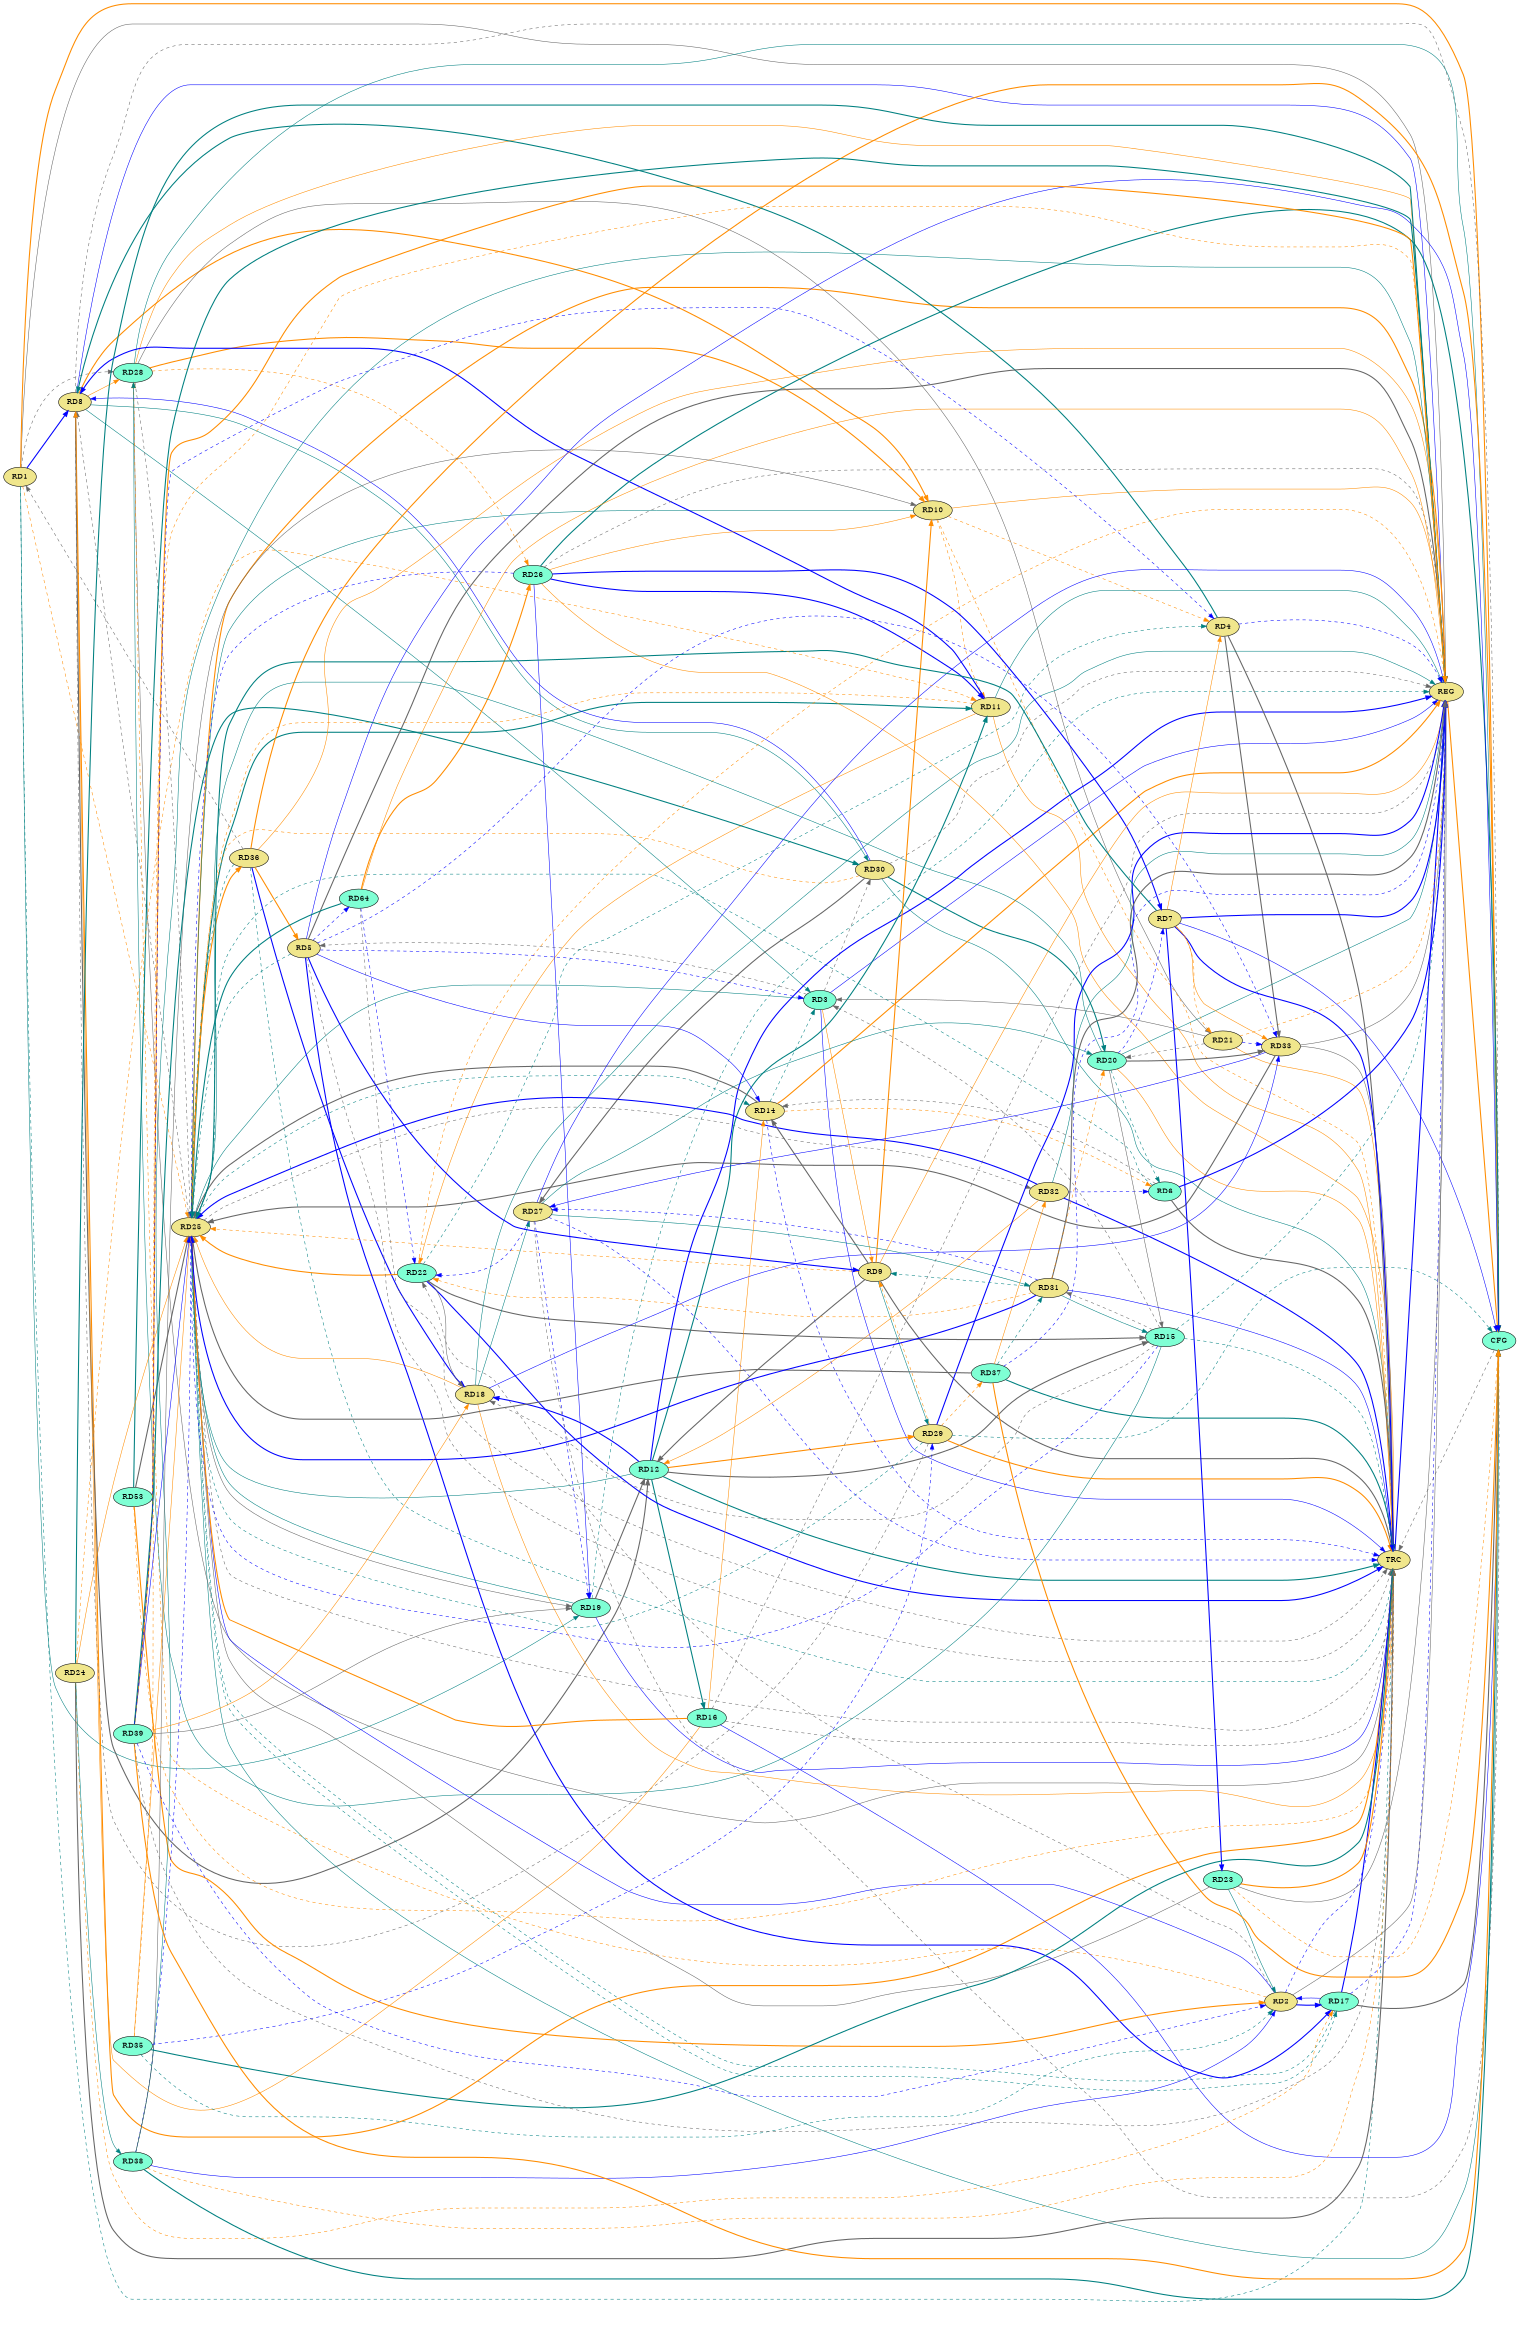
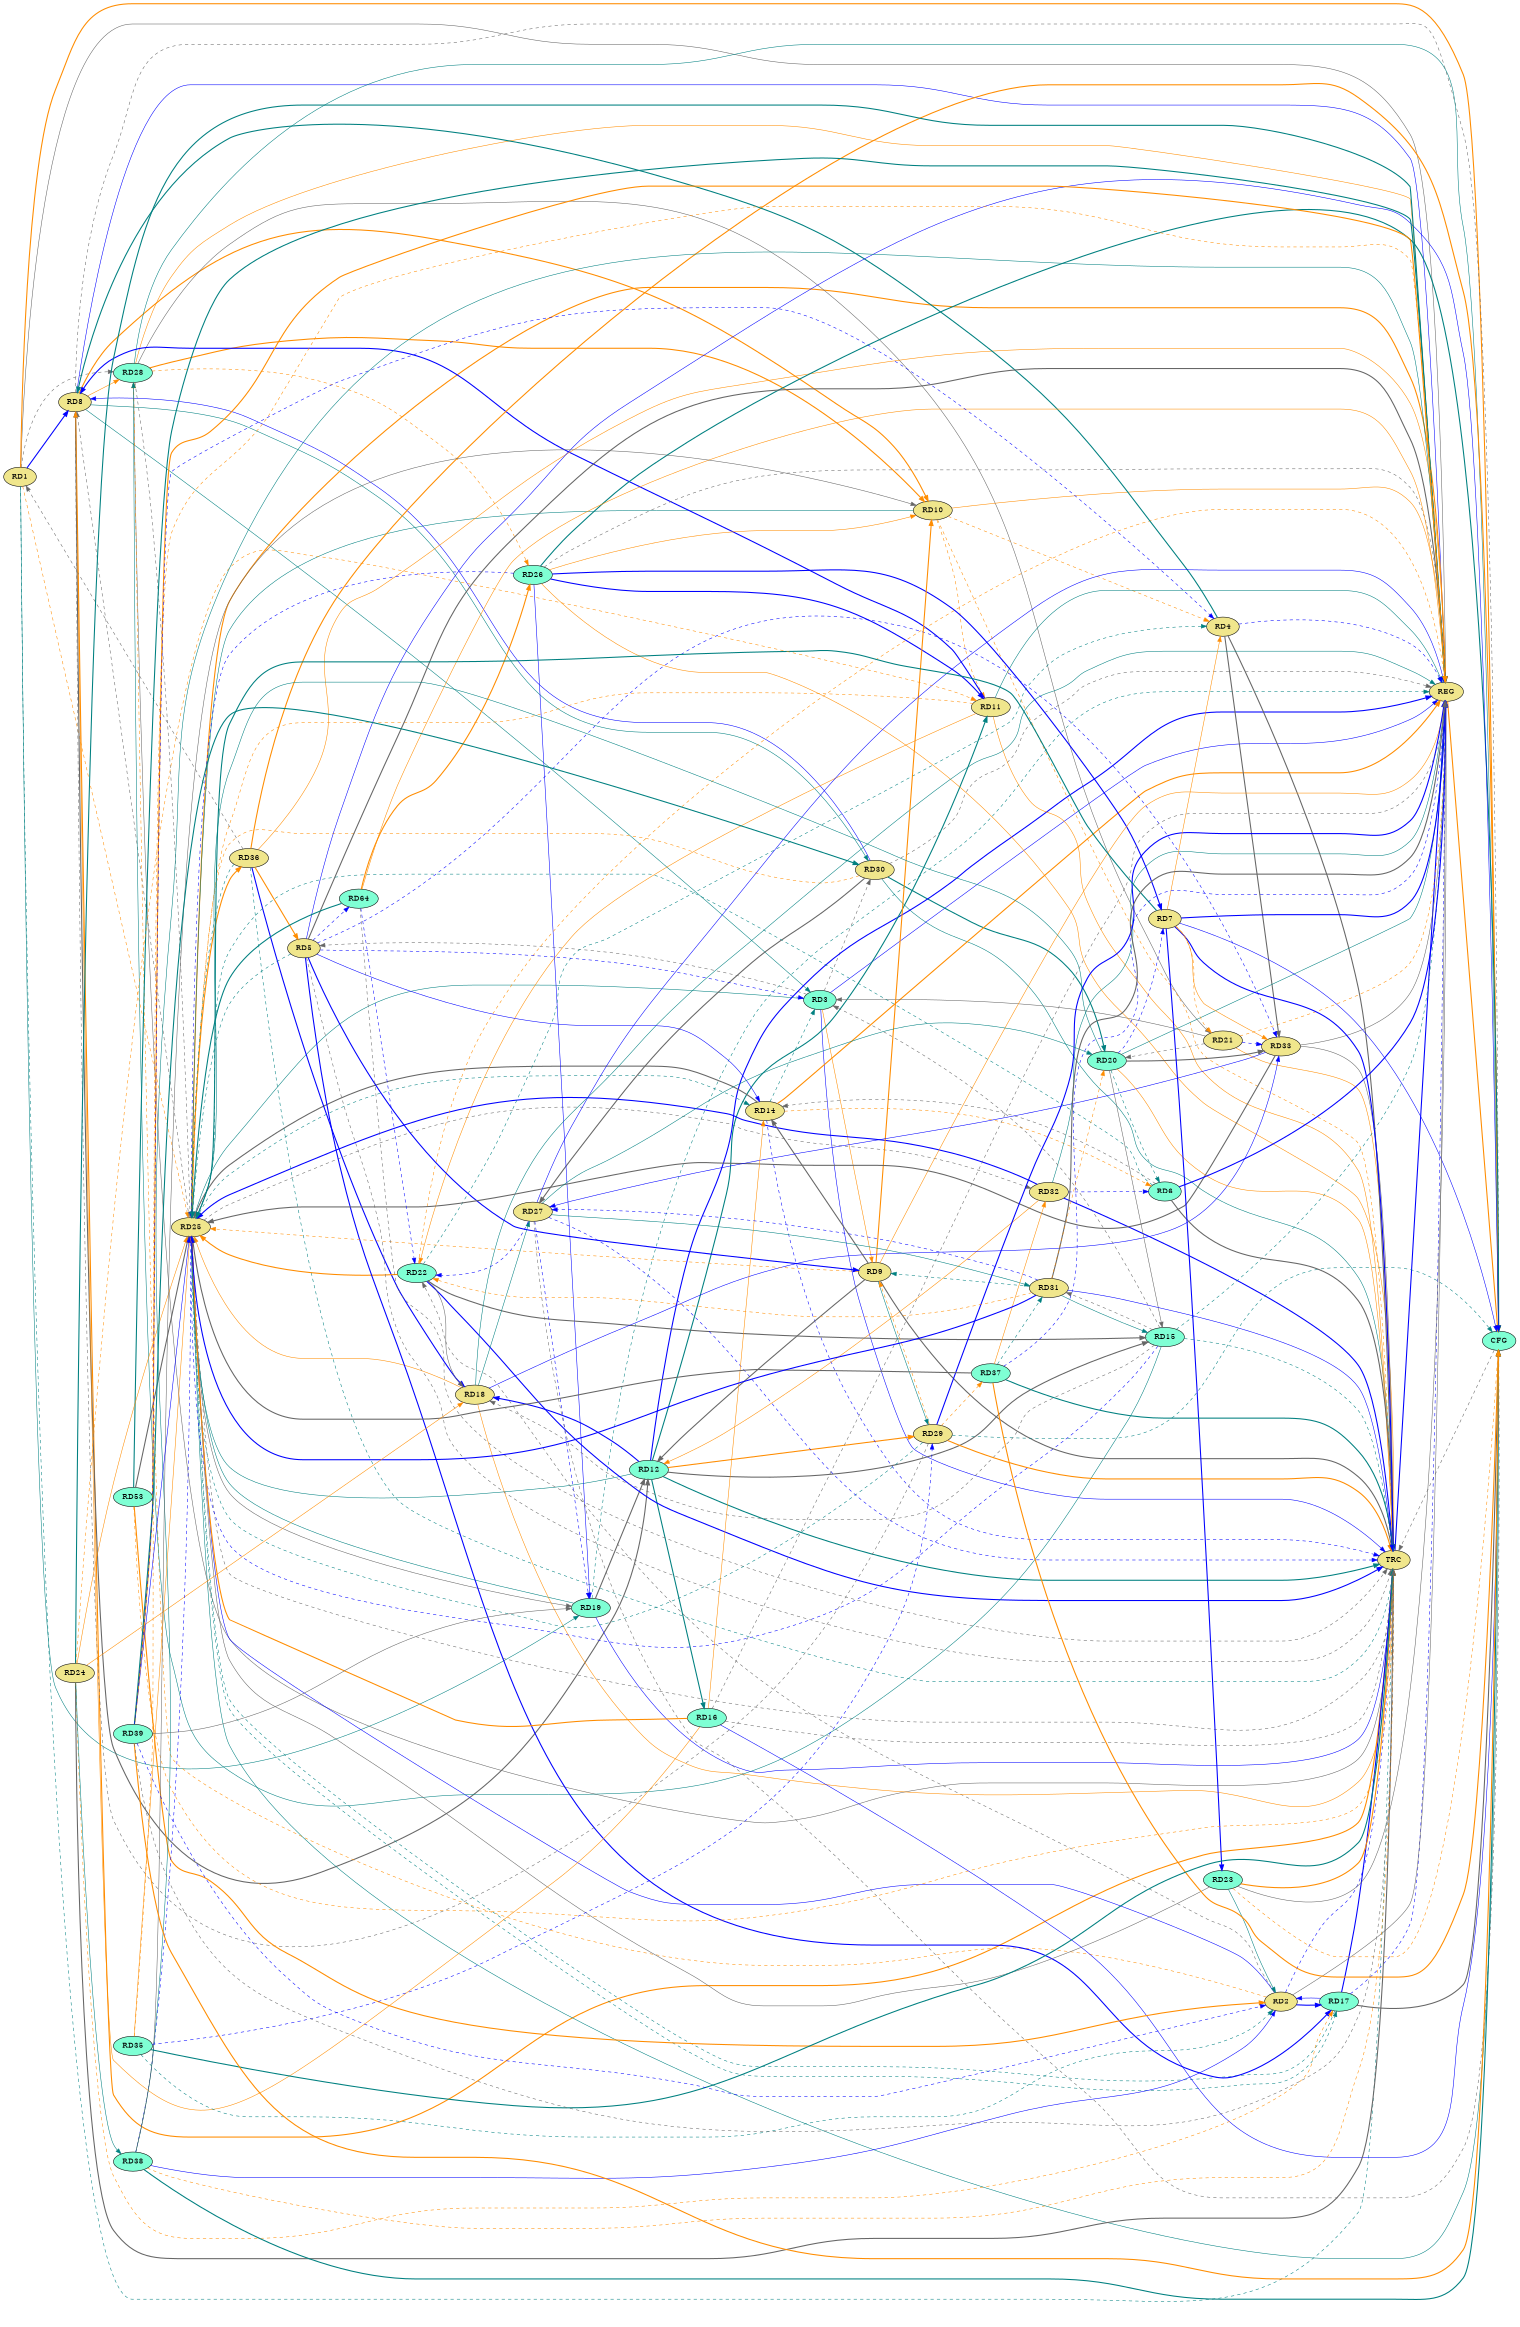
edge "RD25" -> "RD11": removed
edge "RD39" -> "RD18": now "RD24" -> "RD18"
